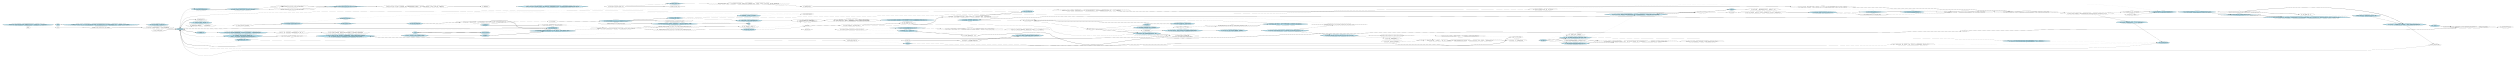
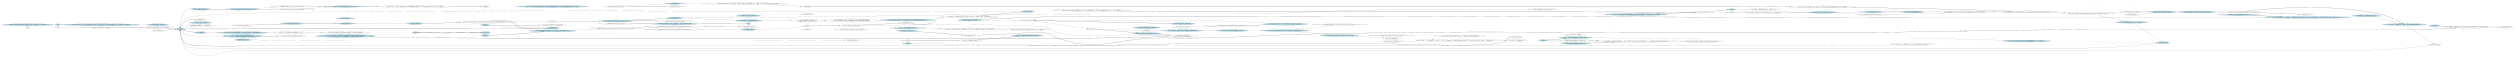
node "You: 吃掉它！": removed
node "Endurance: 我们是对的。它来自一支很有杀伤力的武器。": removed
